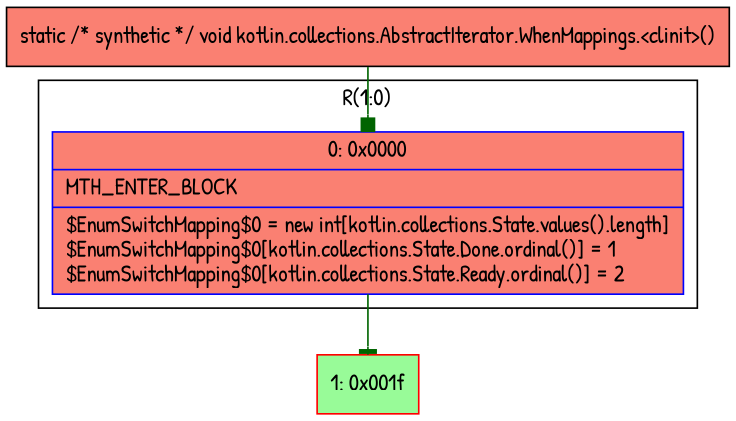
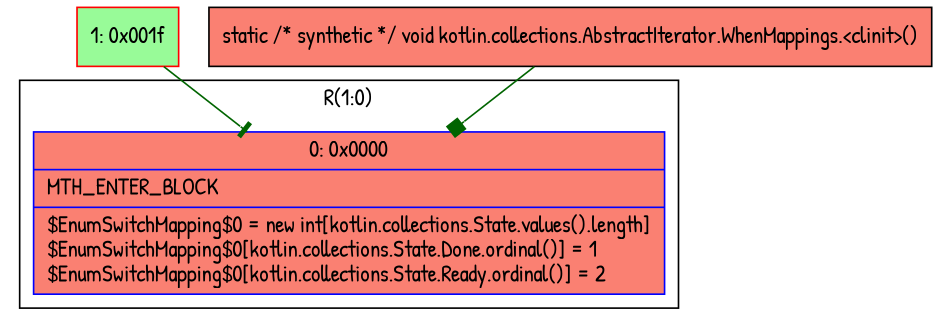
edge "0: 0x0000" -> "1: 0x001f": reversed
